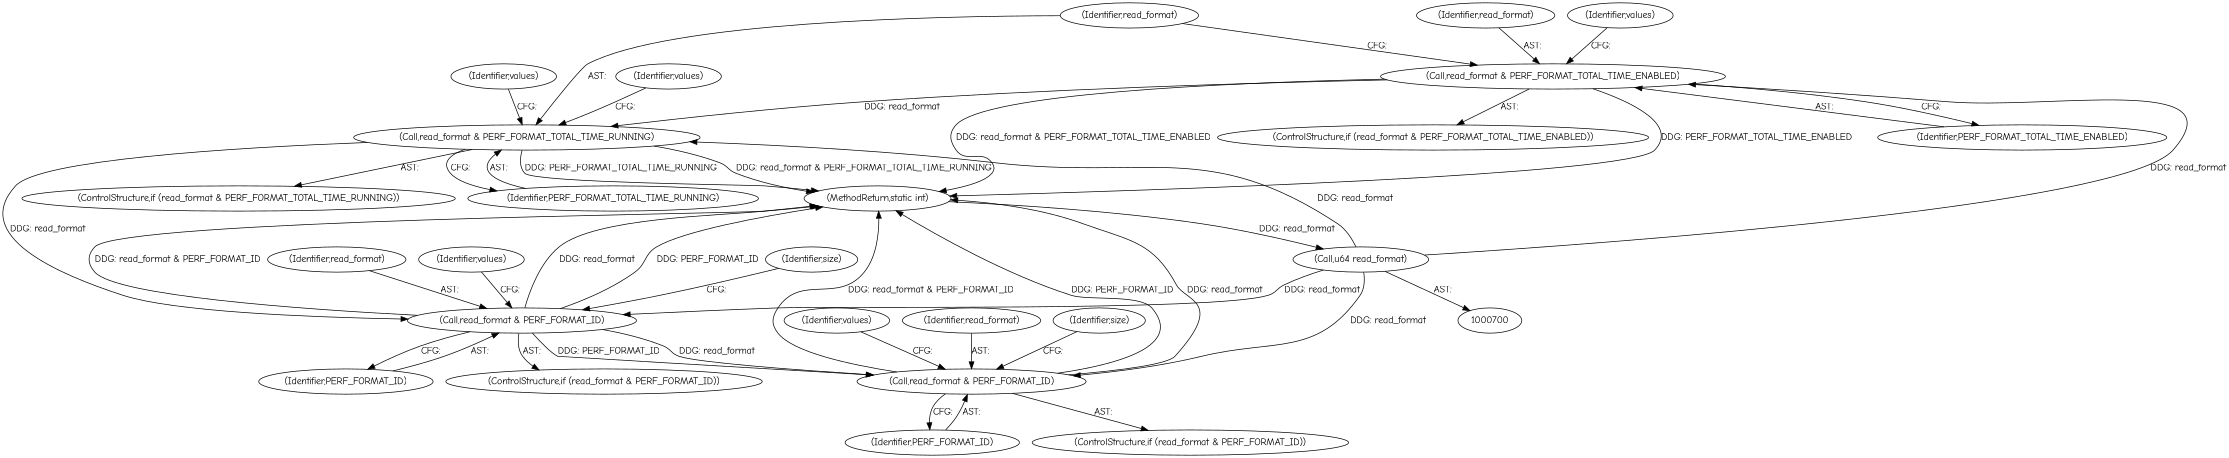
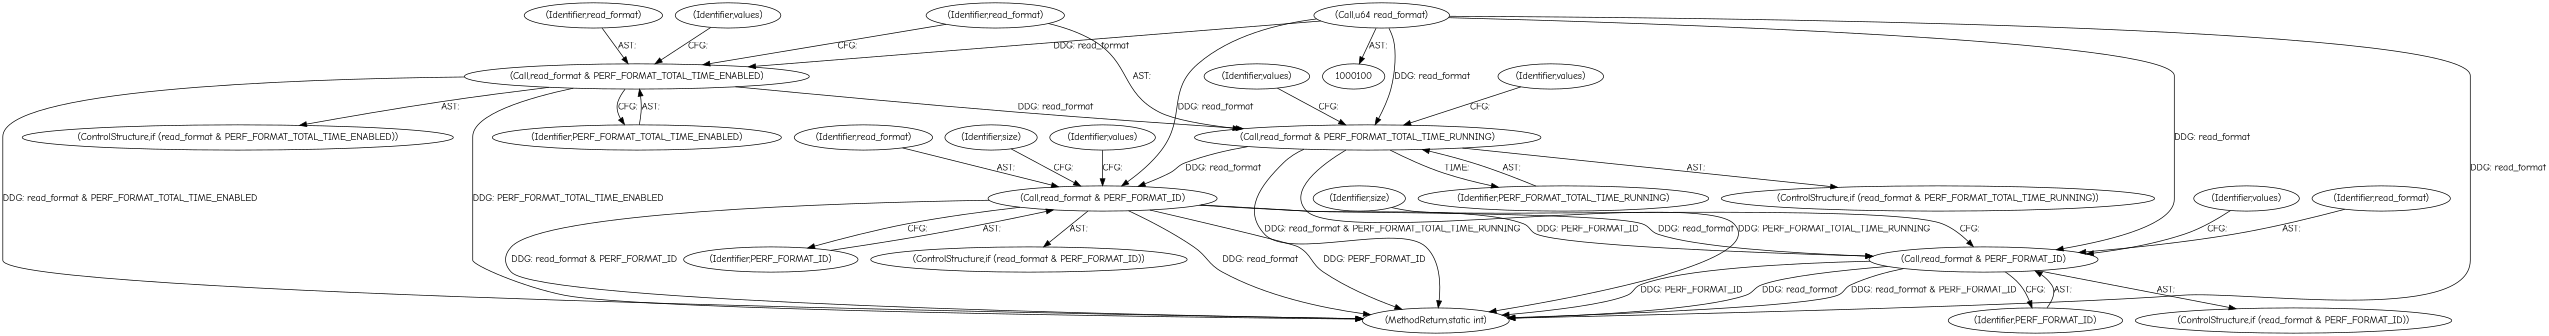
edge "(Call,read_format & PERF_FORMAT_TOTAL_TIME_RUNNING)" -> "(Identifier,PERF_FORMAT_TOTAL_TIME_RUNNING)": label "CFG: " -> "TIME: "
edge "(MethodReturn,static int)" -> "(Call,u64 read_format)": reversed
node "1000700": label "1000700" -> "1000100"
